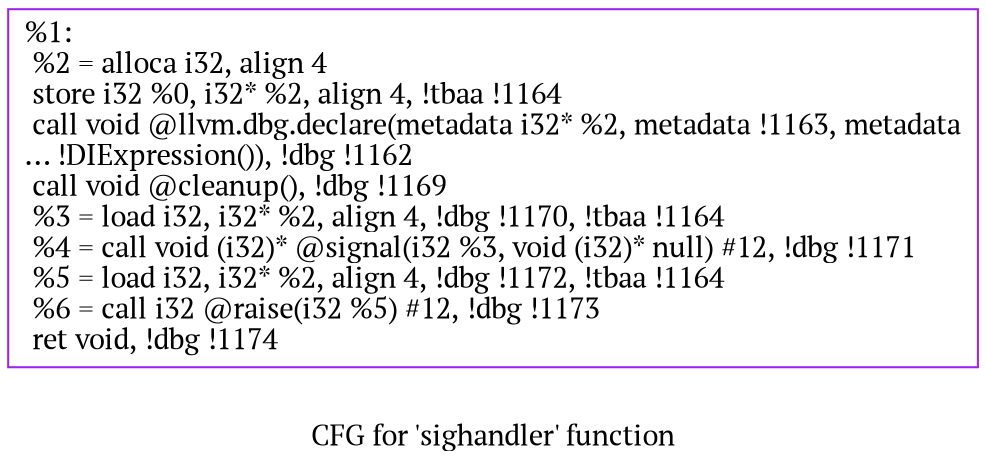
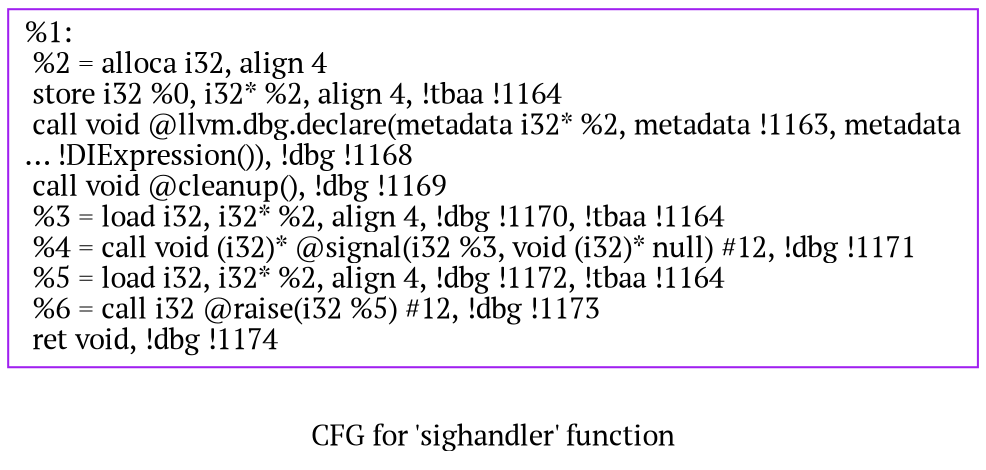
node "%1:": text "... !DIExpression()), !dbg !1162" -> "... !DIExpression()), !dbg !1168"
